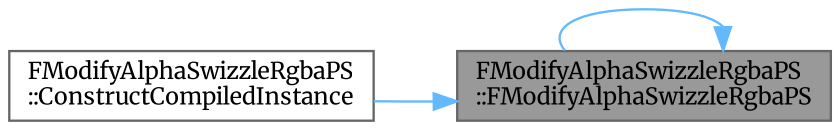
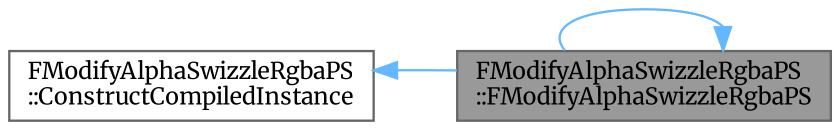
edge "FModifyAlphaSwizzleRgbaPS ::ConstructCompiledInstance" -> "FModifyAlphaSwizzleRgbaPS ::FModifyAlphaSwizzleRgbaPS": reversed
